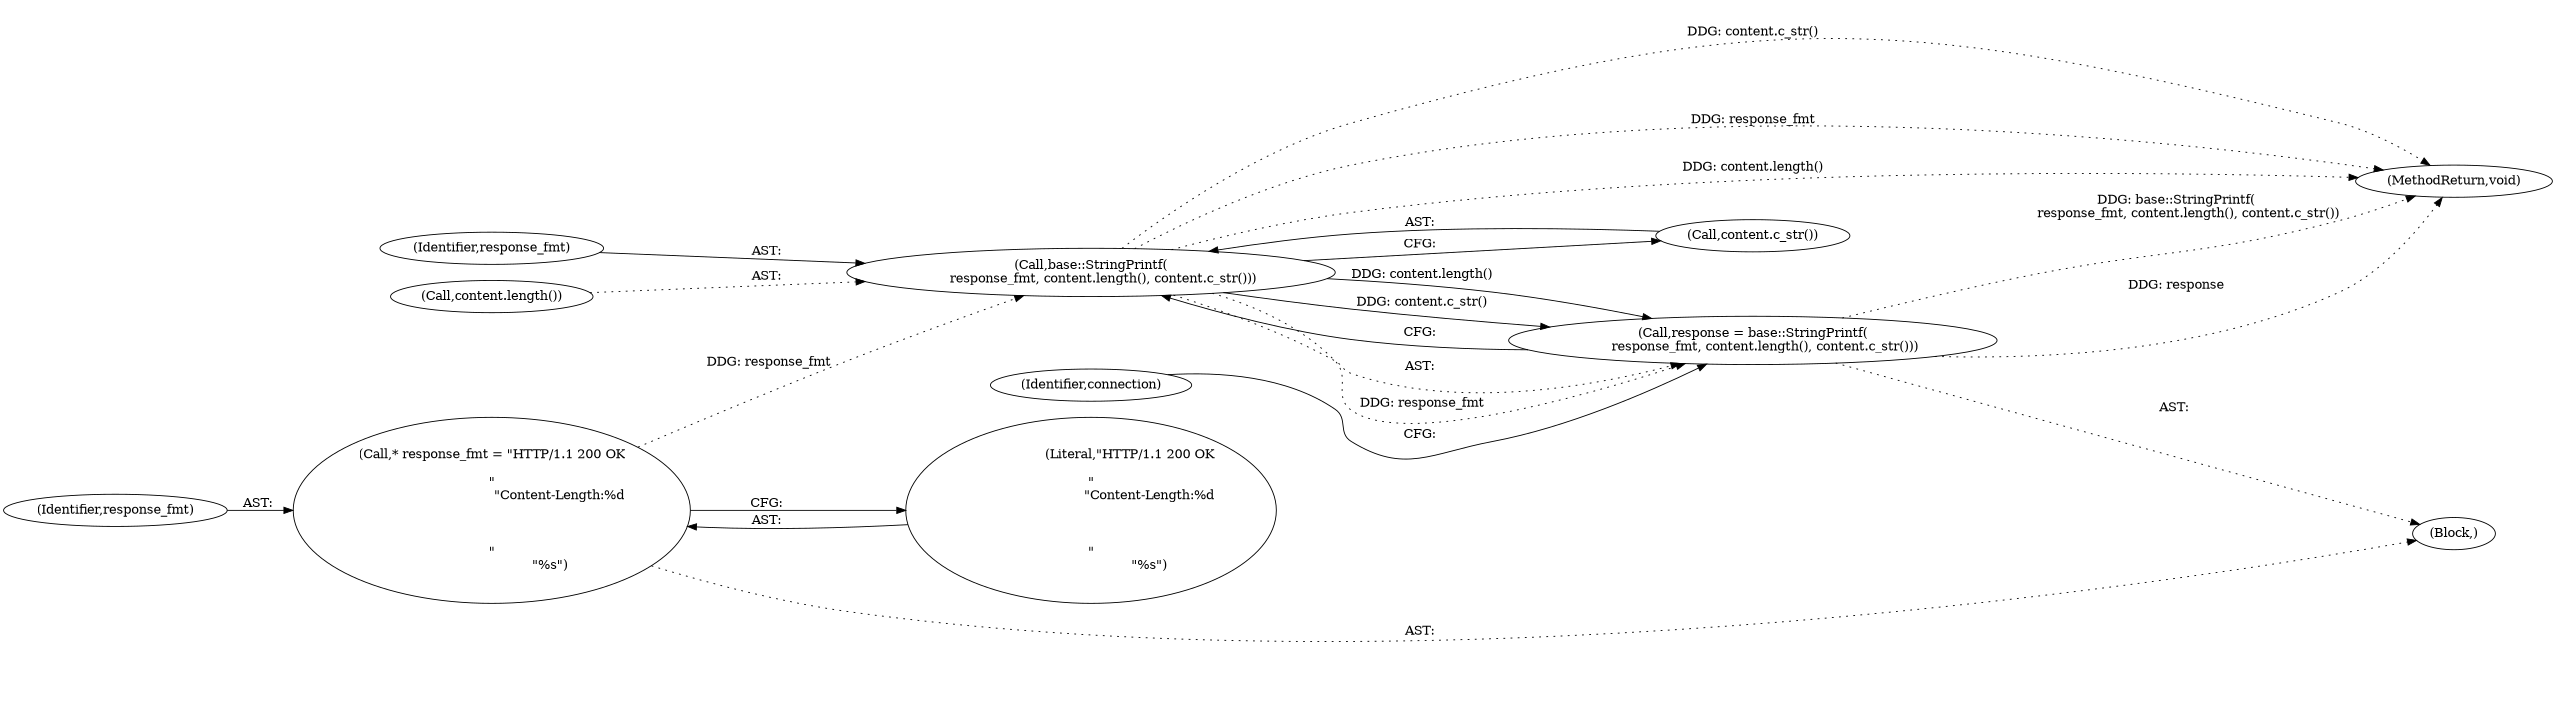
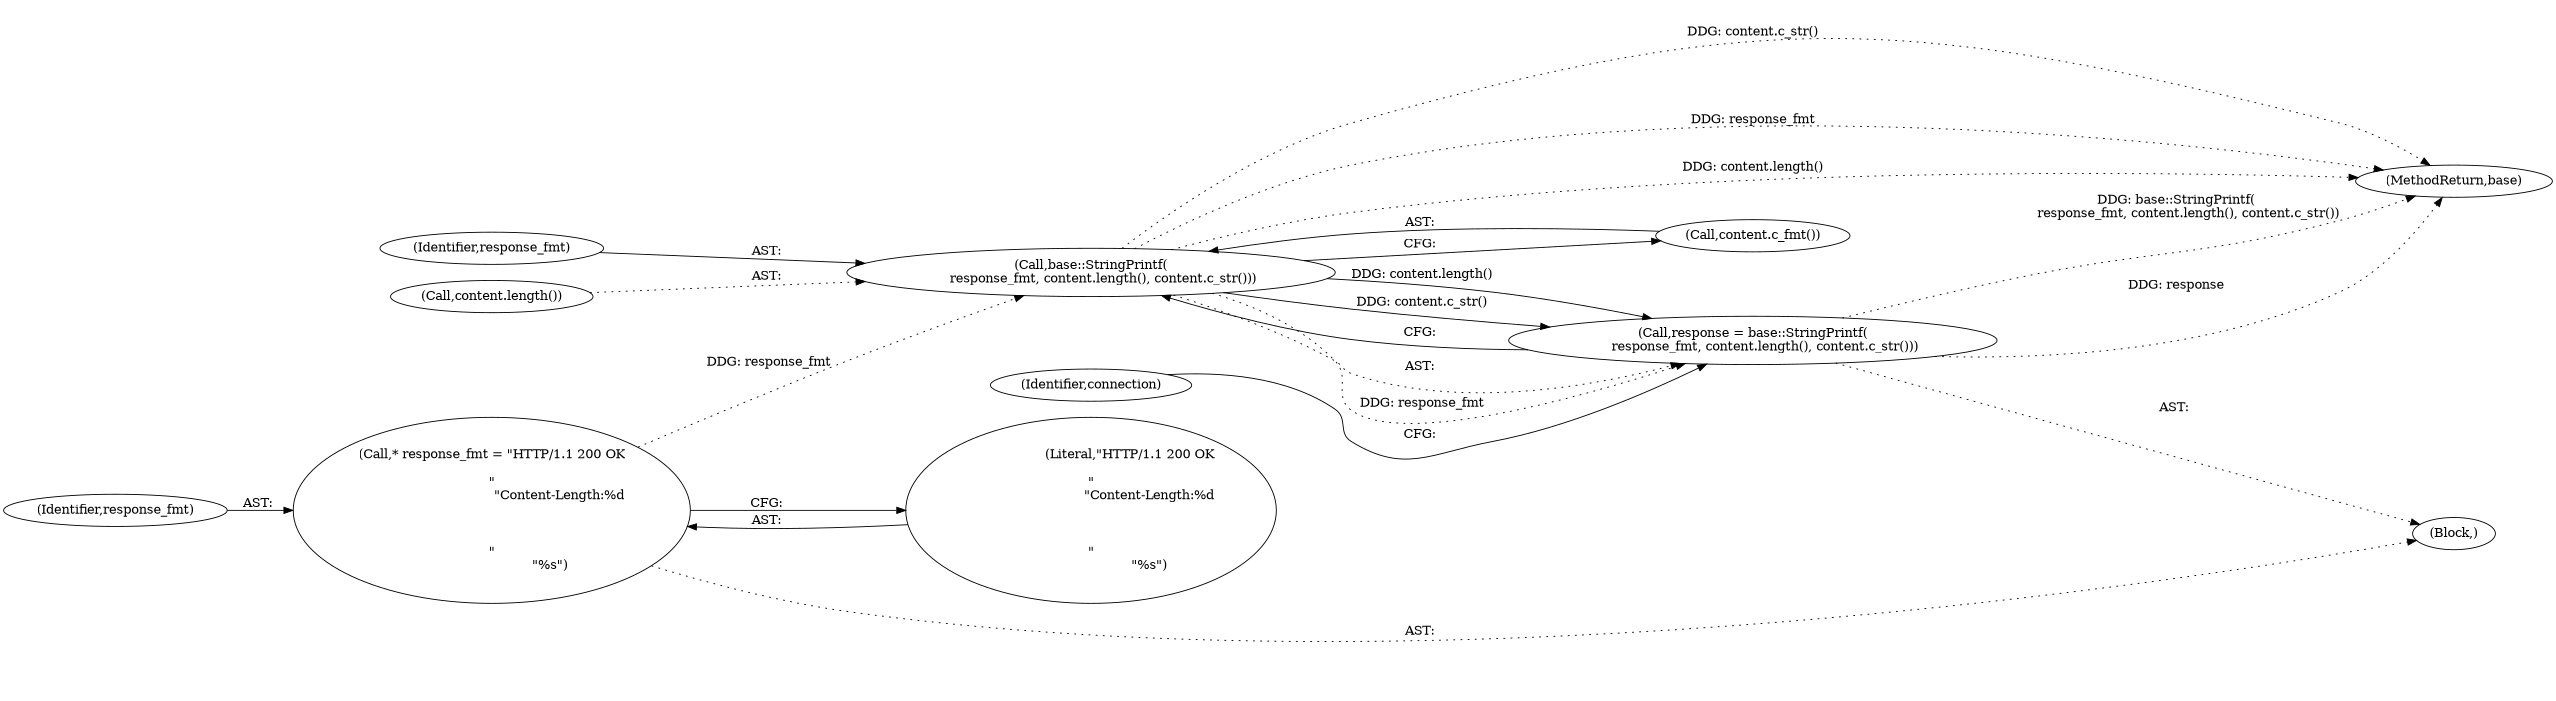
node "(MethodReturn,void)": label "(MethodReturn,void)" -> "(MethodReturn,base)"
node "(Call,content.c_str())": label "(Call,content.c_str())" -> "(Call,content.c_fmt())"
